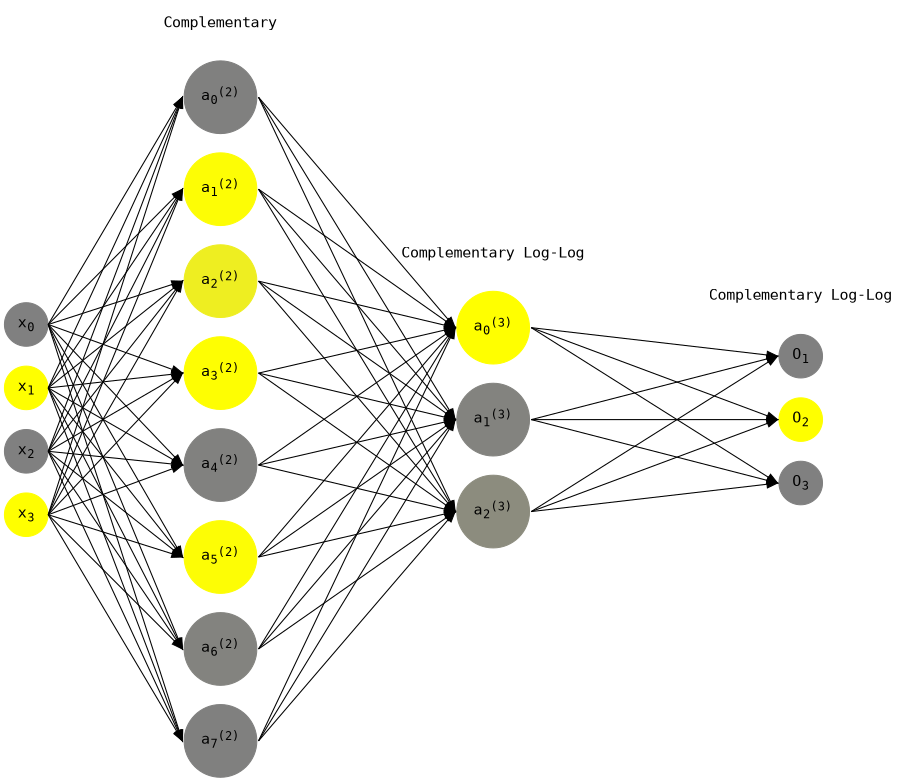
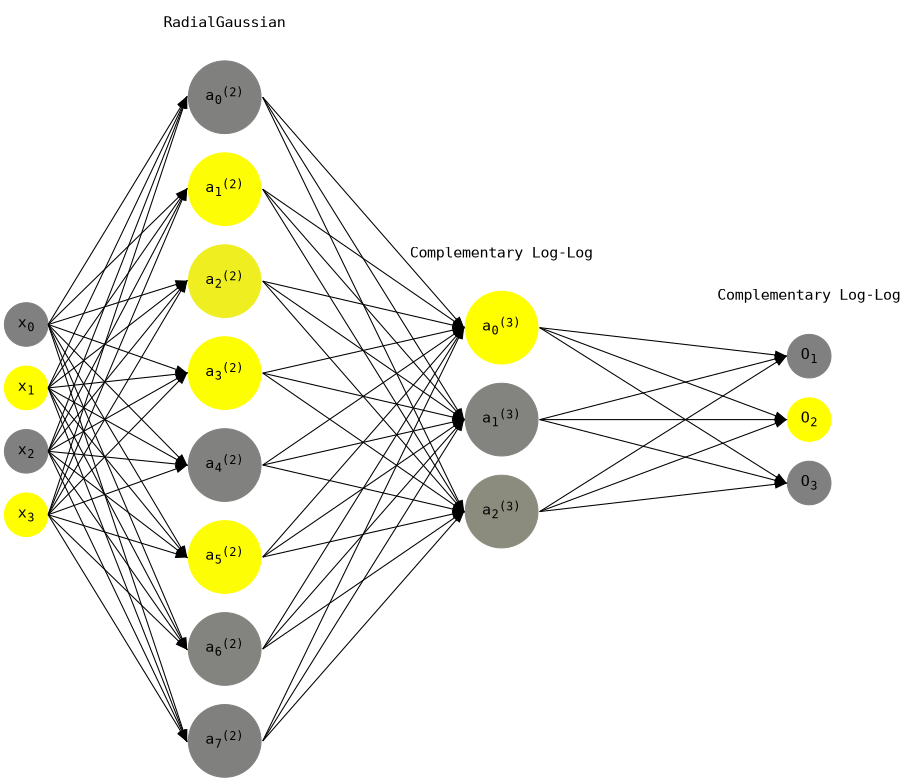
node "Complementary": label "Complementary" -> "RadialGaussian"
